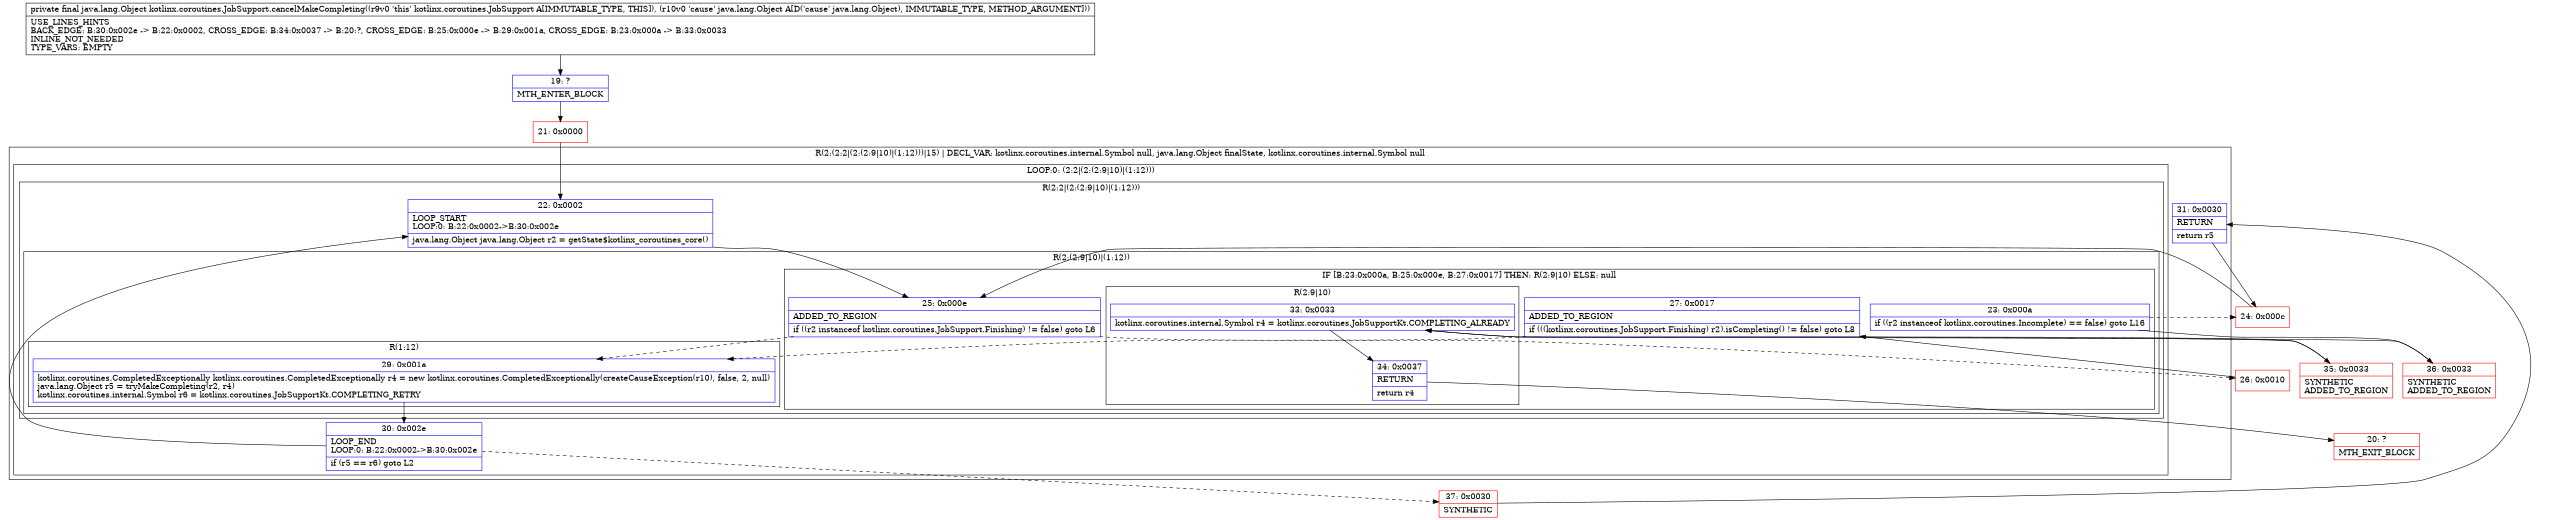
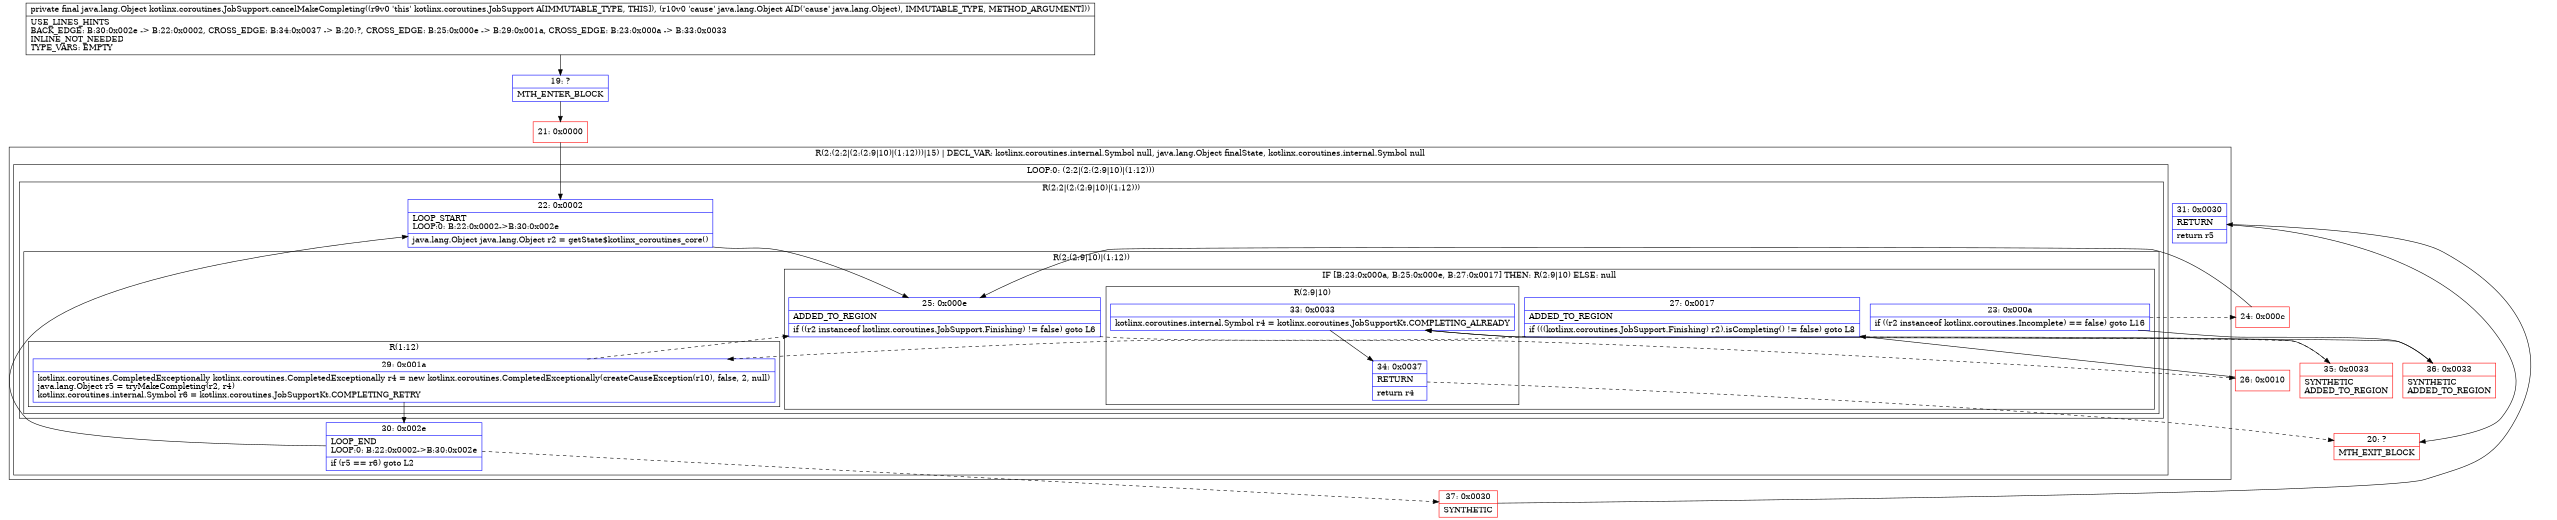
edge "31: 0x0030" -> "24: 0x000c": now "31: 0x0030" -> "20: ?"
edge "27: 0x0017" -> "35: 0x0033": style solid -> dashed
edge "25: 0x000e" -> "29: 0x001a": reversed
edge "34: 0x0037" -> "20: ?": style solid -> dashed
